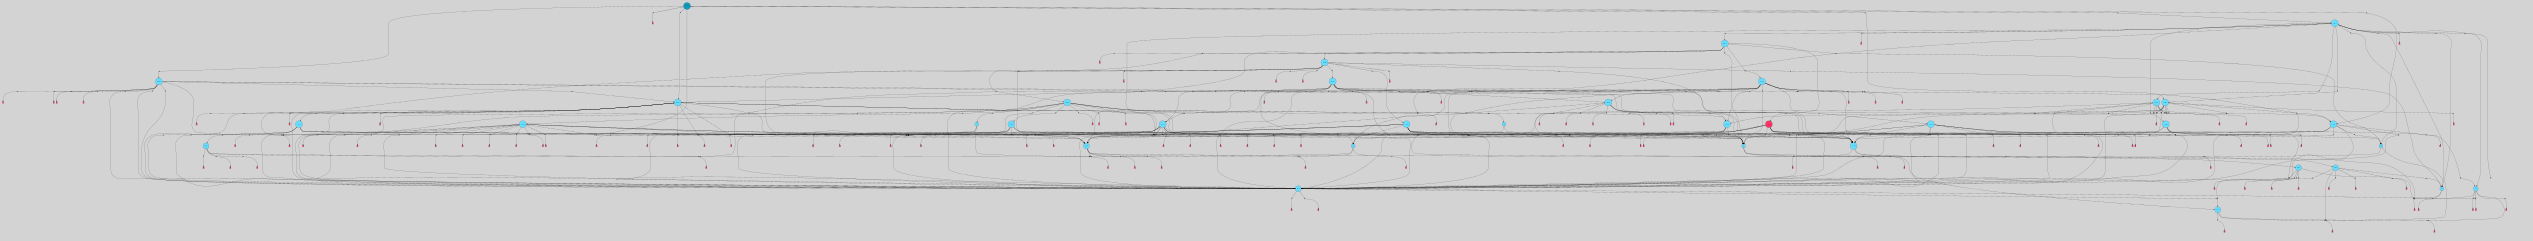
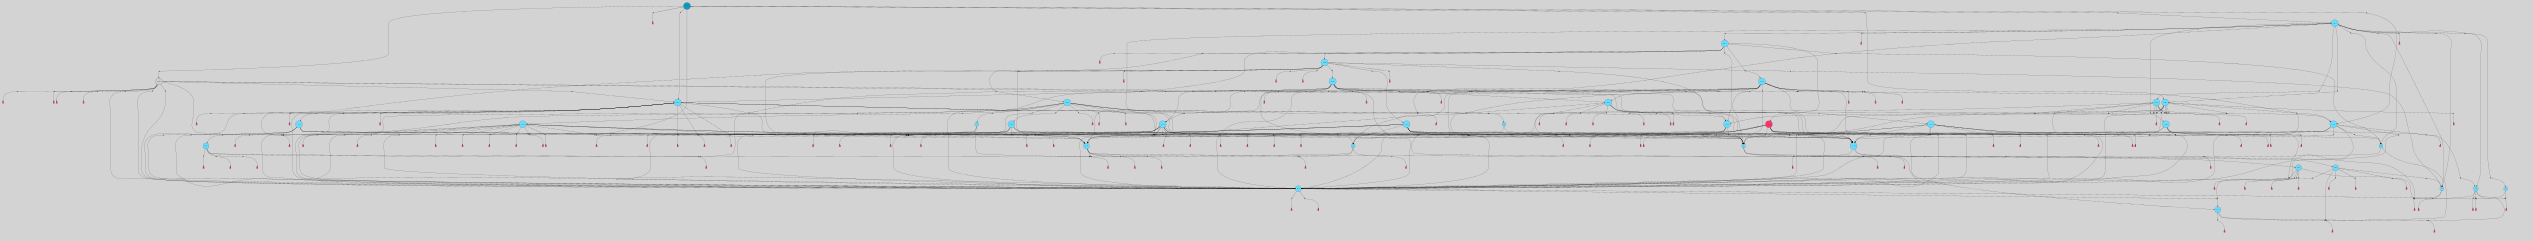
node "T4209": fillcolor #66ddff -> #cccccc
node "T5": added
